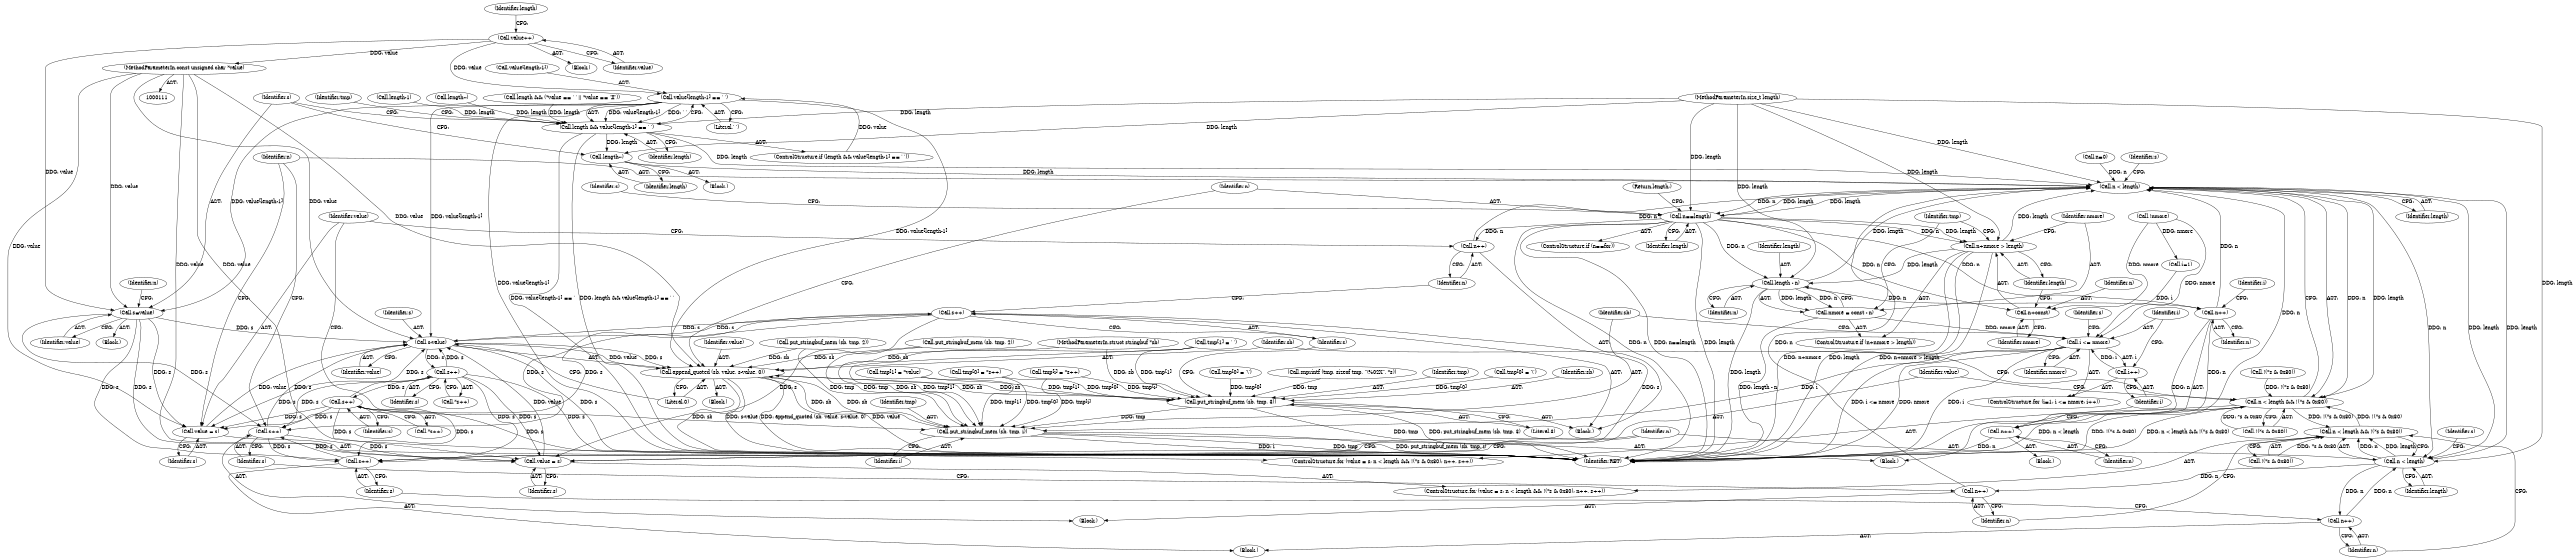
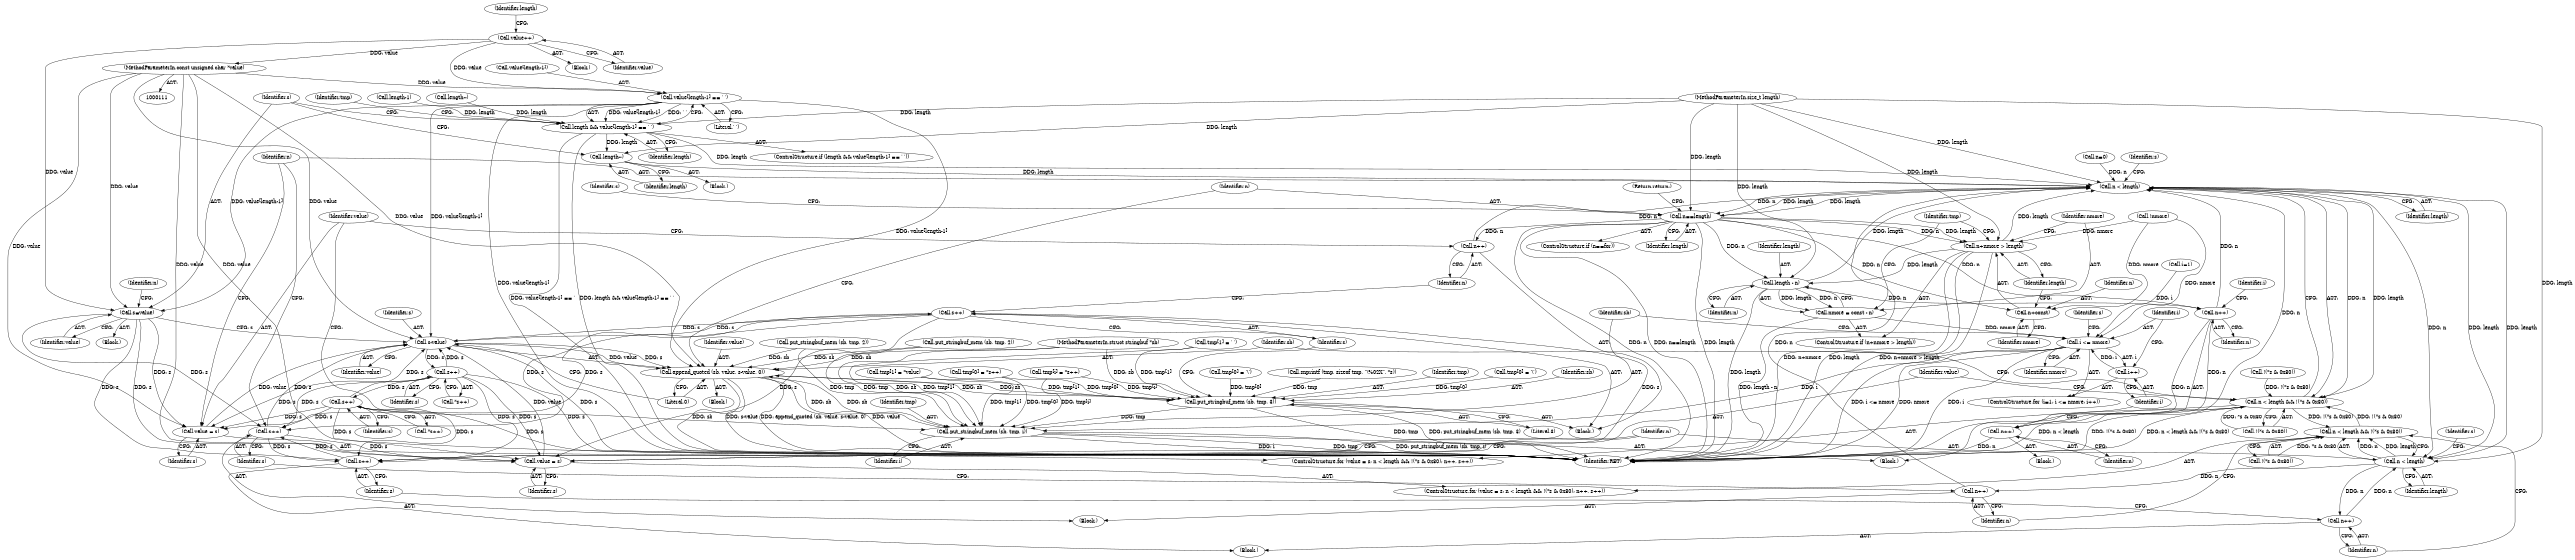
node "(Call,length && (*value == ' ' || *value == '#'))": removed
edge "(ControlStructure,if (length && value[length-1] == ' '))" -> "(Call,value[length-1] == ' ')": now "(MethodParameterIn,const unsigned char *value)" -> "(Call,value[length-1] == ' ')"
node "(Return,length;)": label "(Return,length;)" -> "(Return,return;)"
edge "(Call,!nmore)" -> "(Call,i=1)": now "(Call,!nmore)" -> "(Call,n+nmore > length)"
edge "(Call,s=value)" -> "(Call,s-value)": label "DDG: s" -> "CFG: s"
edge "(Call,tmp[1] = ' ')" -> "(Call,append_quoted (sb, value, s-value, 0))": now "(MethodParameterIn,struct stringbuf *sb)" -> "(Call,append_quoted (sb, value, s-value, 0))"
